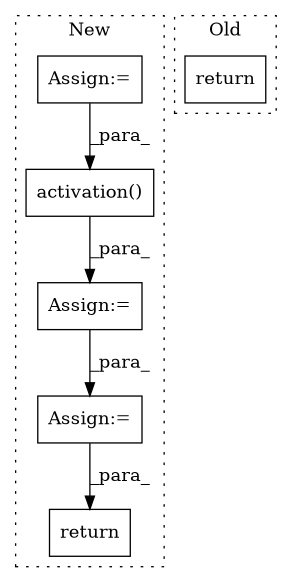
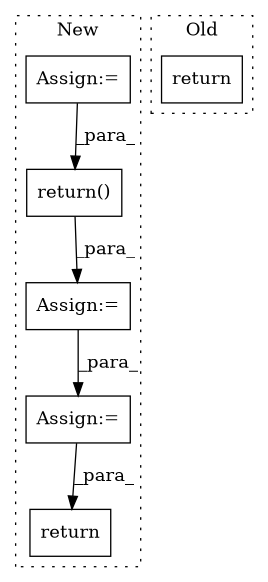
node "activation()": label "activation()" -> "return()"
